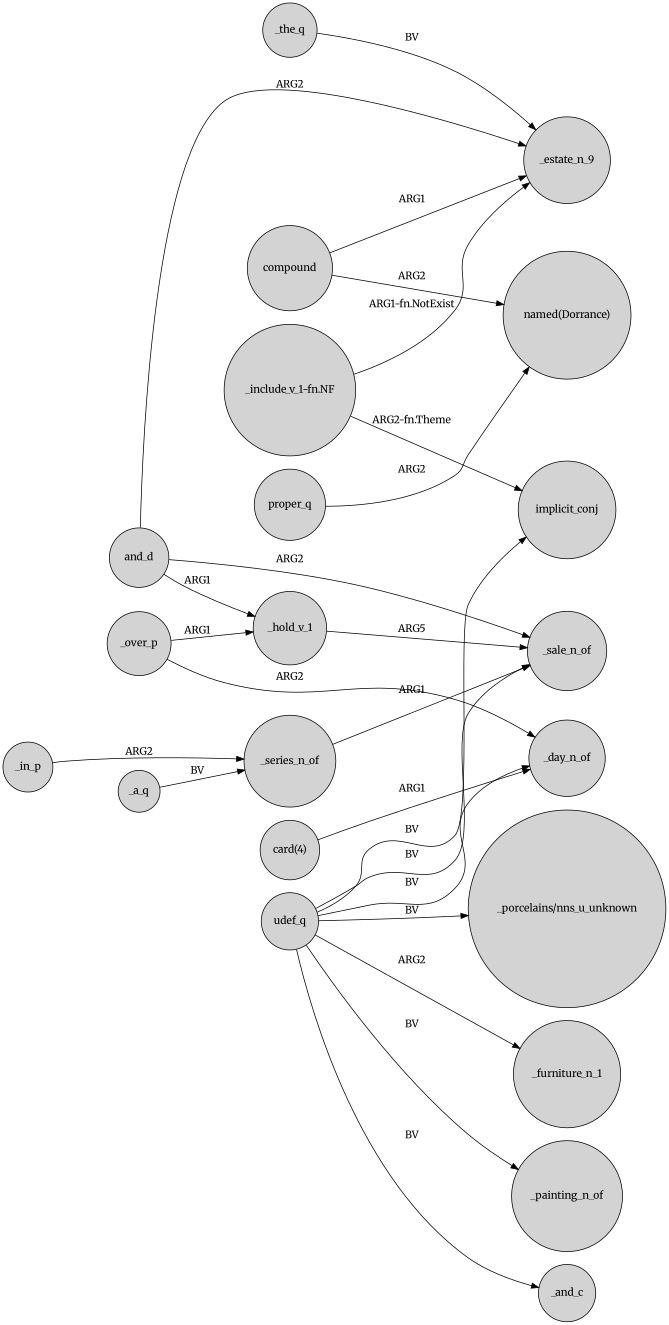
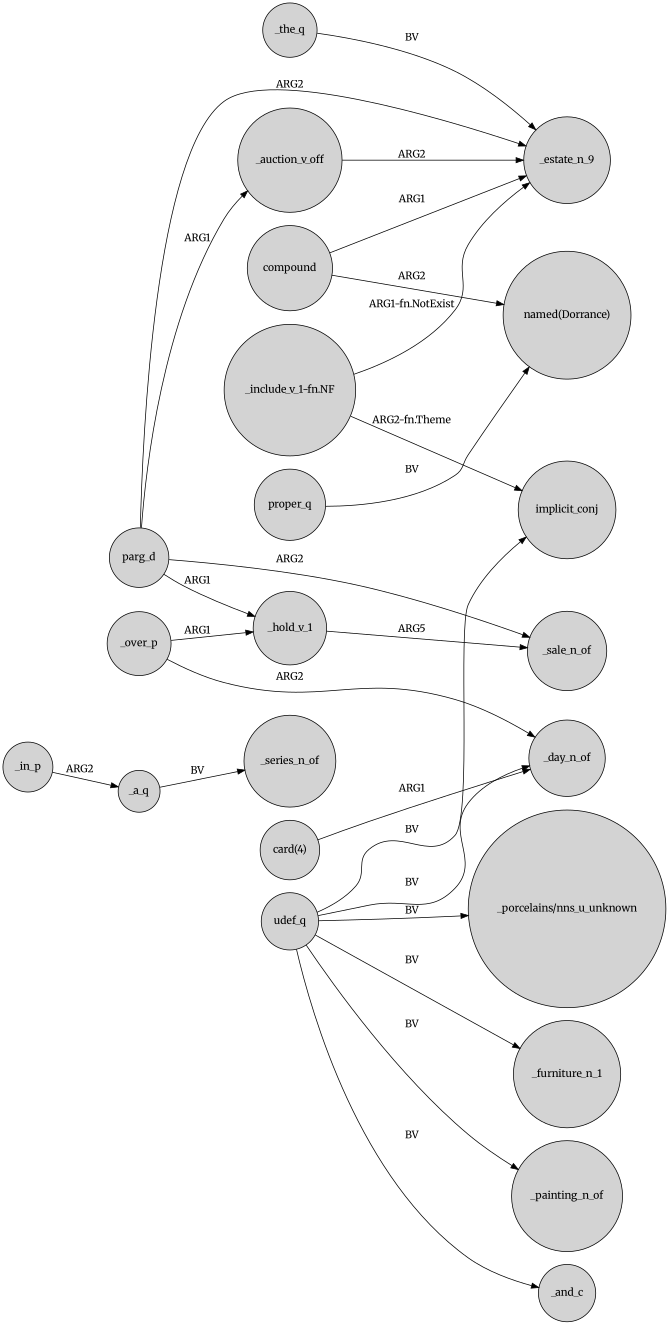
node "_auction_v_off": added
edge "proper_q" -> "named(Dorrance)": label "ARG2" -> "BV"
node "and_d": label "and_d" -> "parg_d"
edge "_series_n_of" -> "_sale_n_of": removed, label "ARG1"
edge "_in_p" -> "_series_n_of": now "_in_p" -> "_a_q"
edge "udef_q" -> "_sale_n_of": removed, label "BV"
edge "udef_q" -> "_furniture_n_1": label "ARG2" -> "BV"
